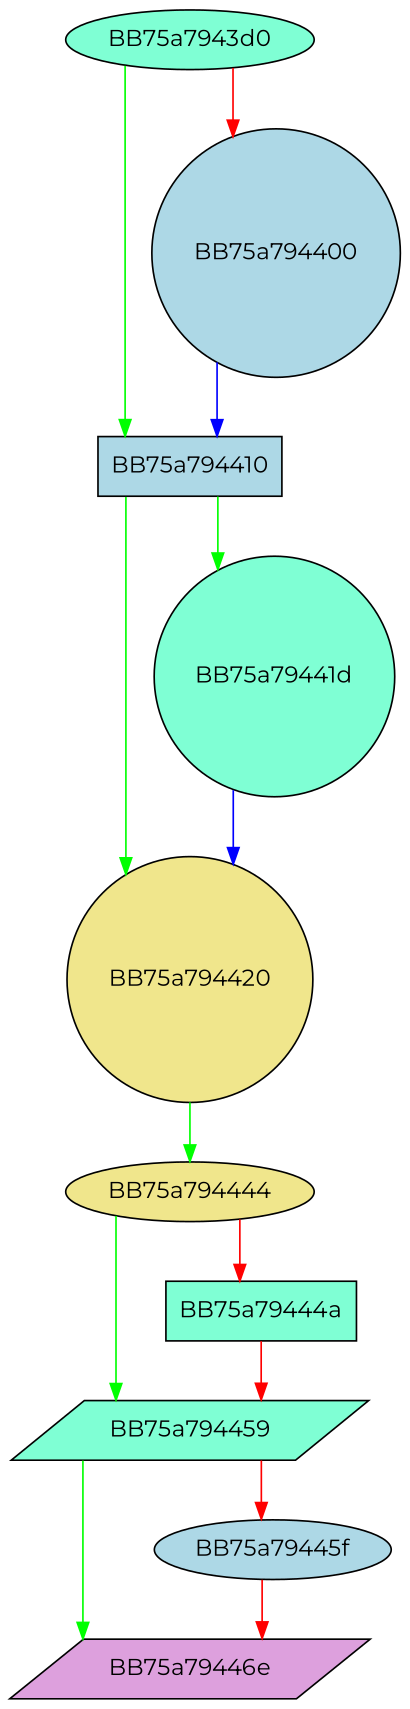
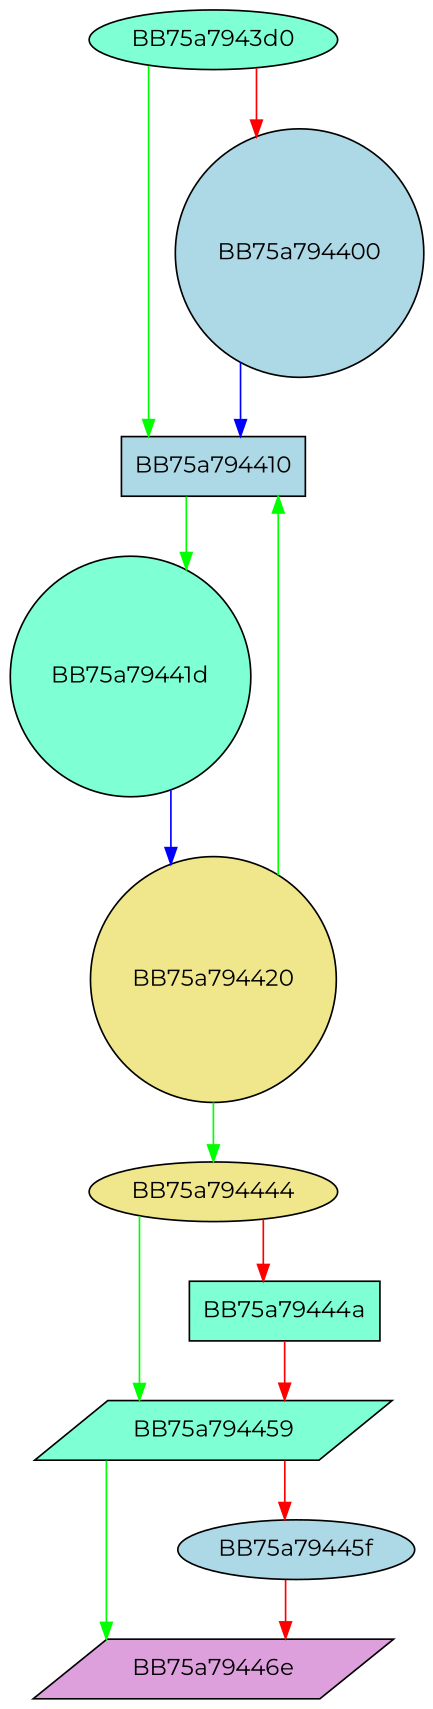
edge "BB75a794410" -> "BB75a794420": reversed
